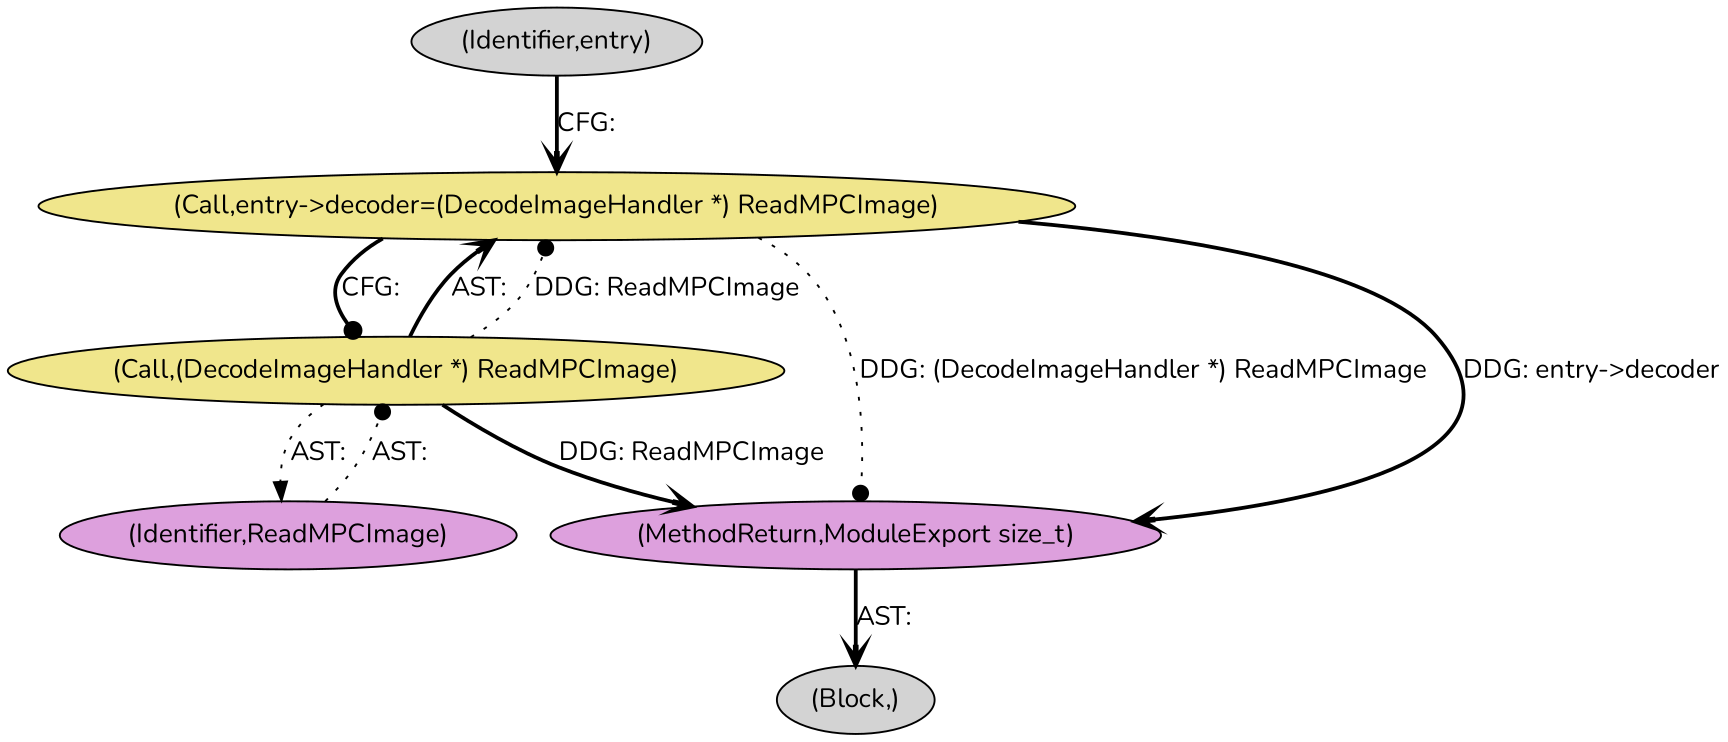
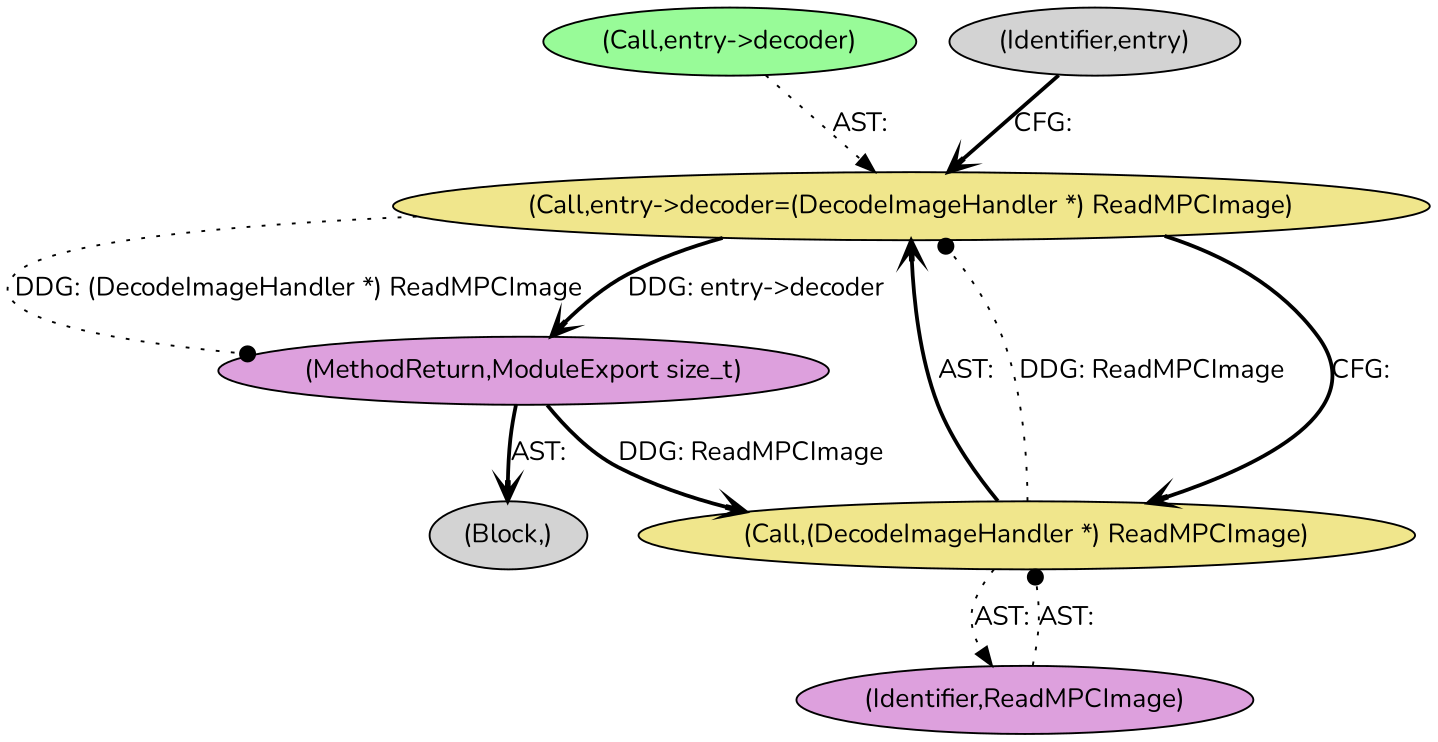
node "(Call,entry->decoder)": added
edge "(Call,entry->decoder=(DecodeImageHandler *) ReadMPCImage)" -> "(Call,(DecodeImageHandler *) ReadMPCImage)": arrowhead dot -> vee
edge "(Call,(DecodeImageHandler *) ReadMPCImage)" -> "(MethodReturn,ModuleExport size_t)": reversed
